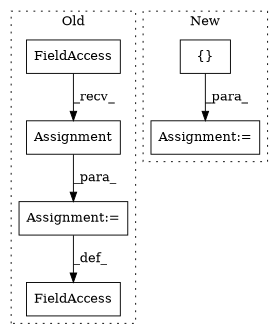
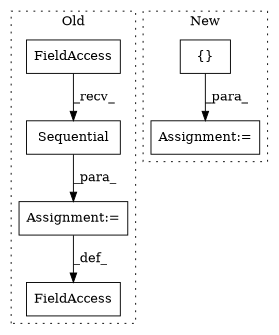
node "Assignment": label "Assignment" -> "Sequential"
